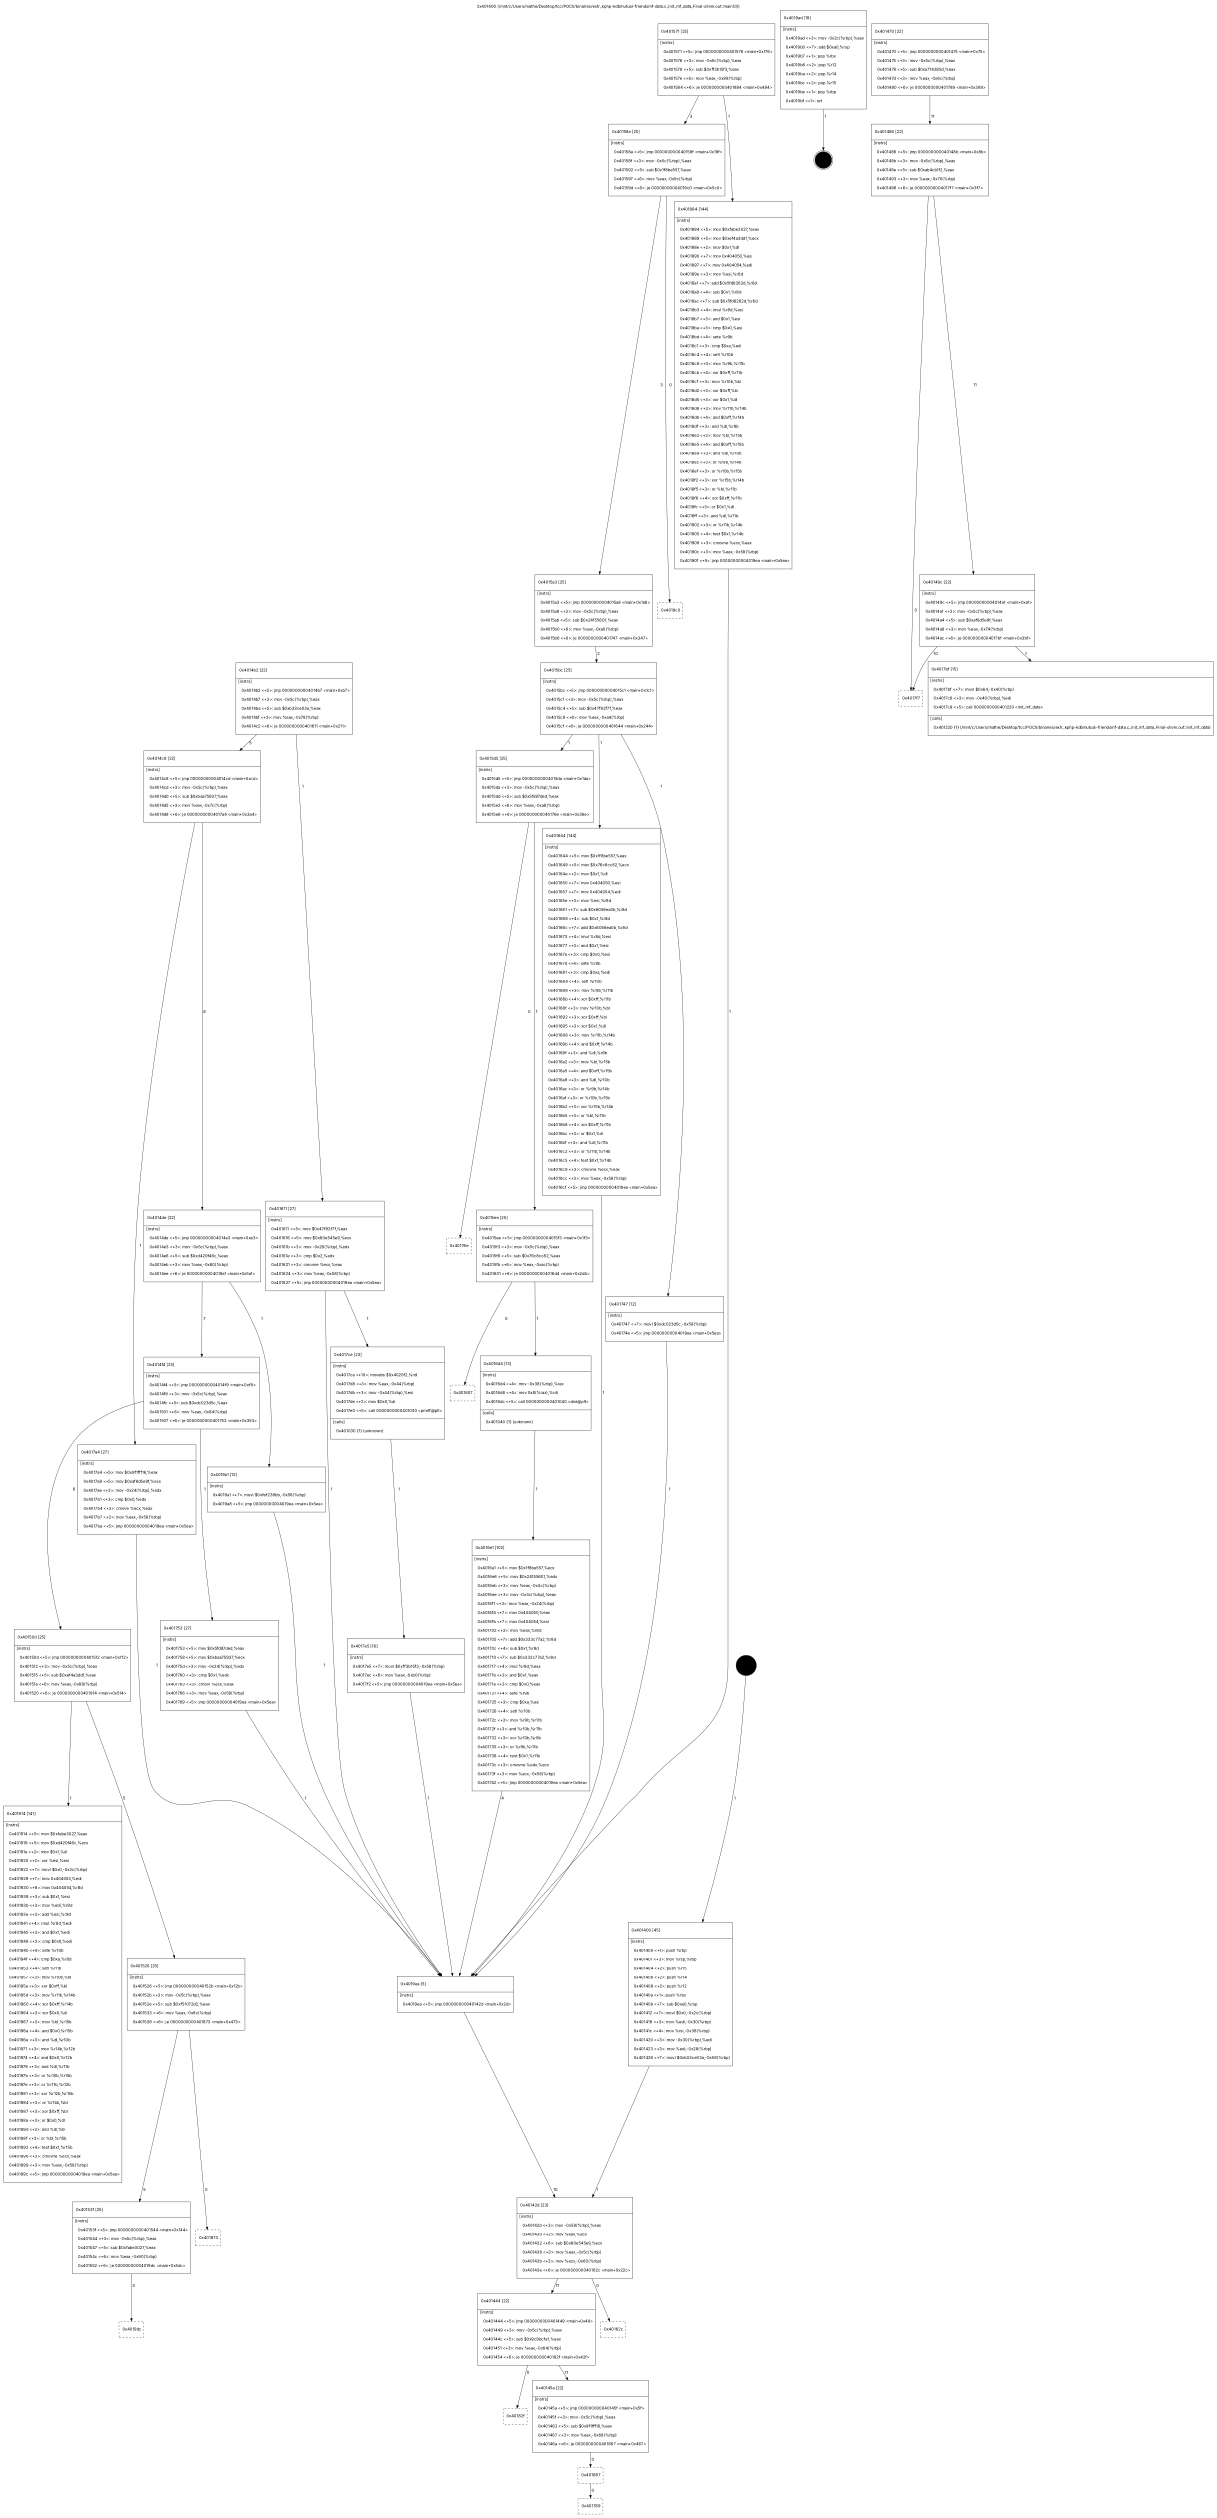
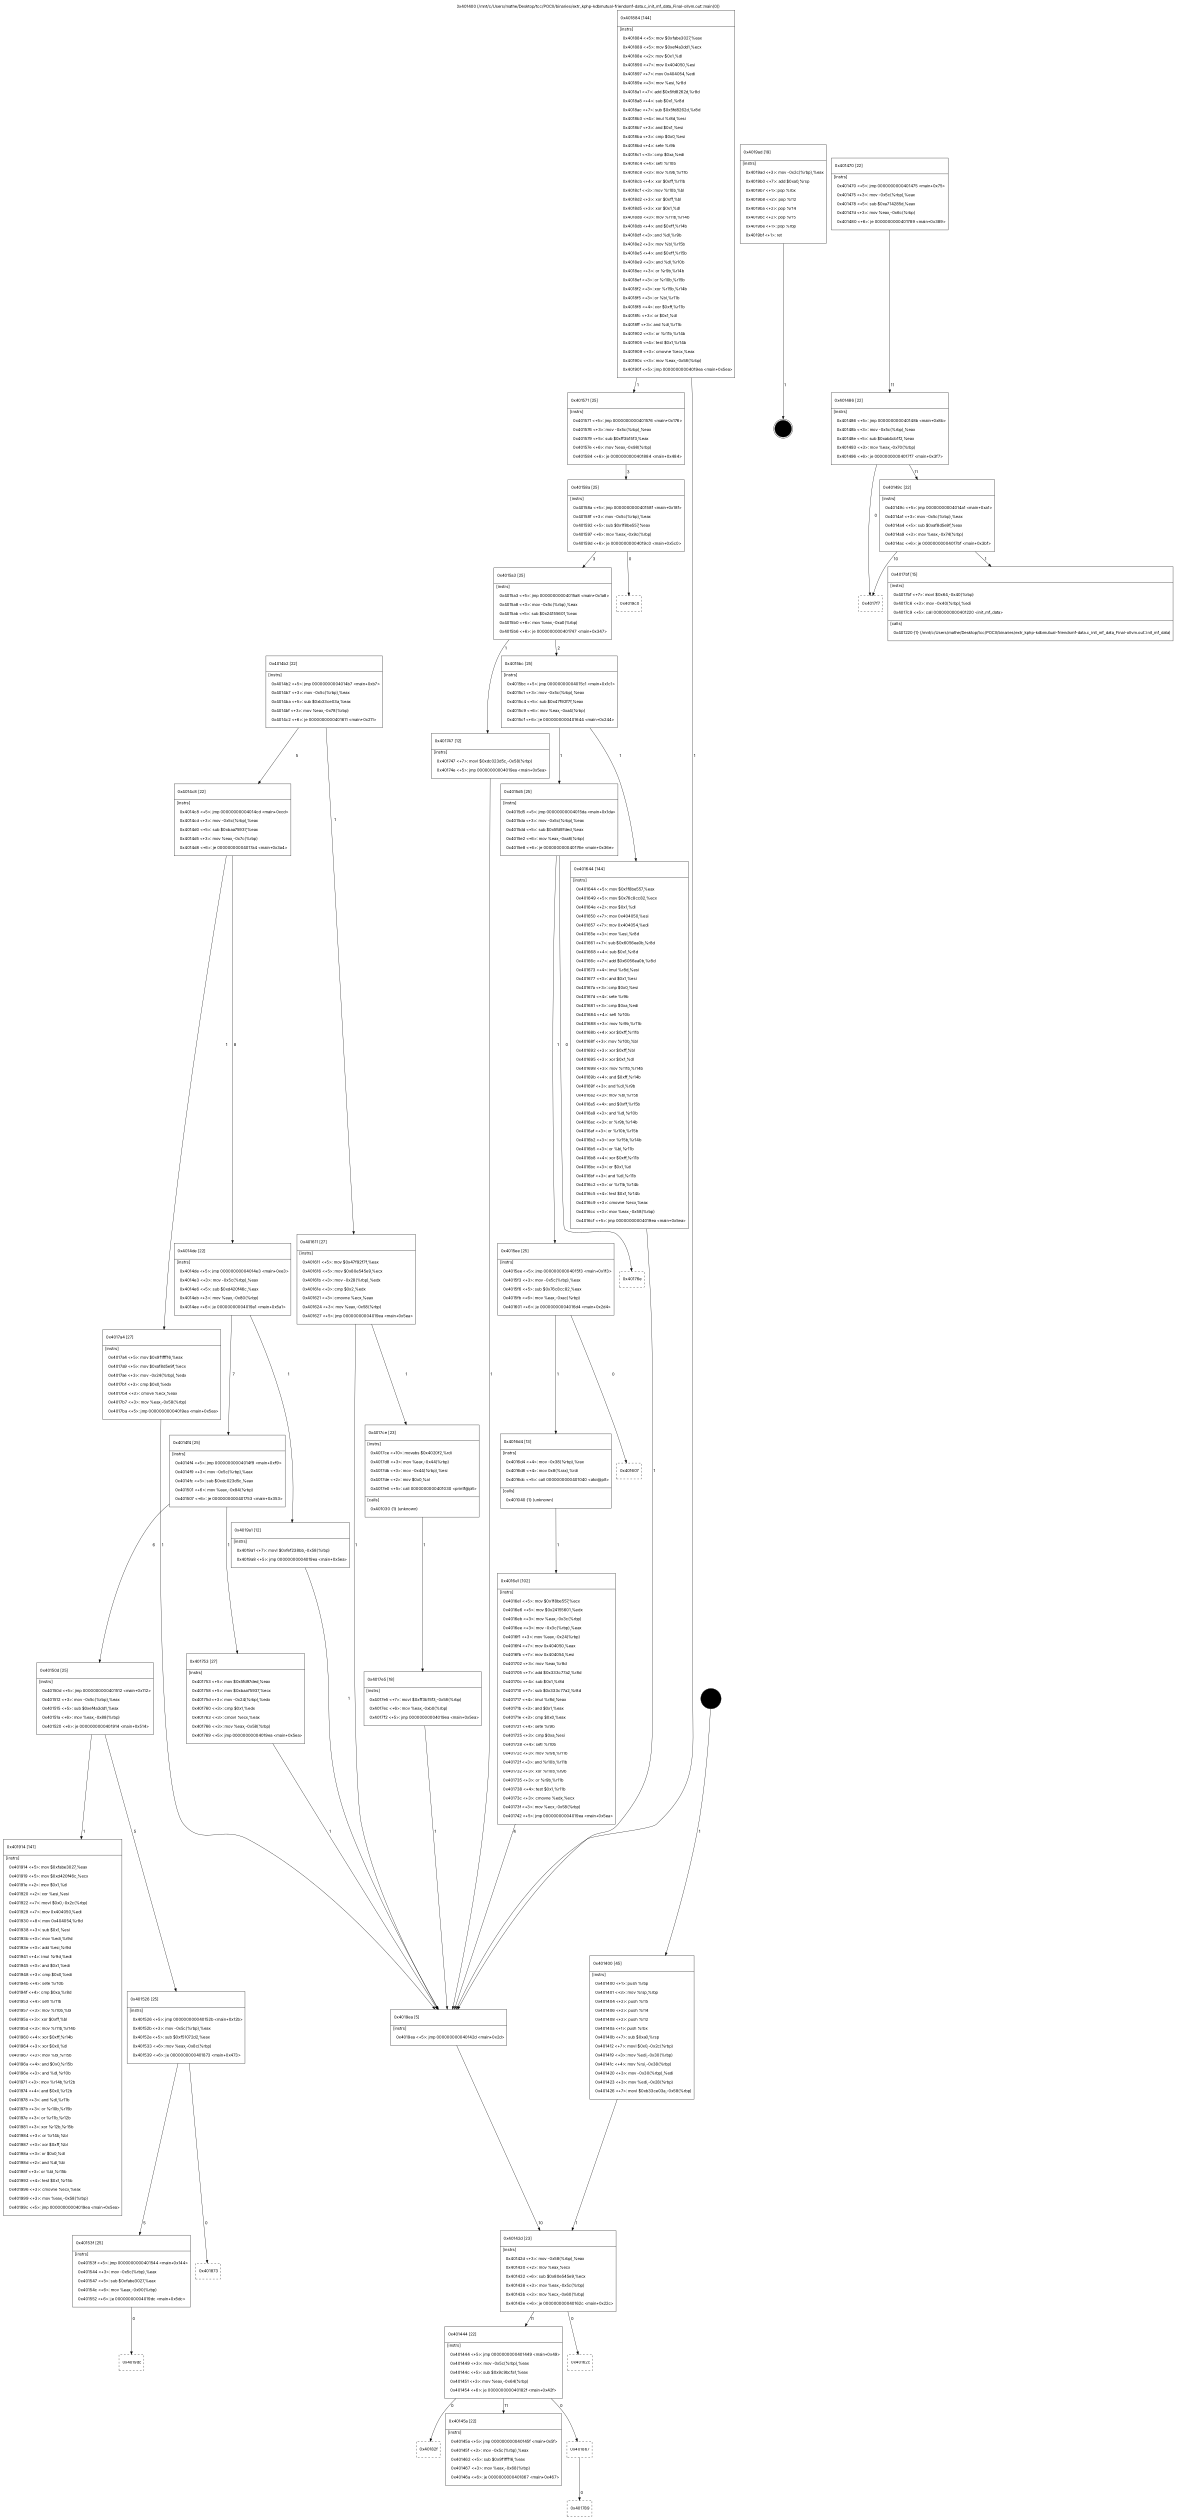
edge "0x401571 [25]" -> "0x401884 [144]": reversed
edge "0x4015bc [25]" -> "0x401747 [12]": now "0x4015a3 [25]" -> "0x401747 [12]"
edge "0x40145a [22]" -> "0x401867": now "0x401444 [22]" -> "0x401867"
